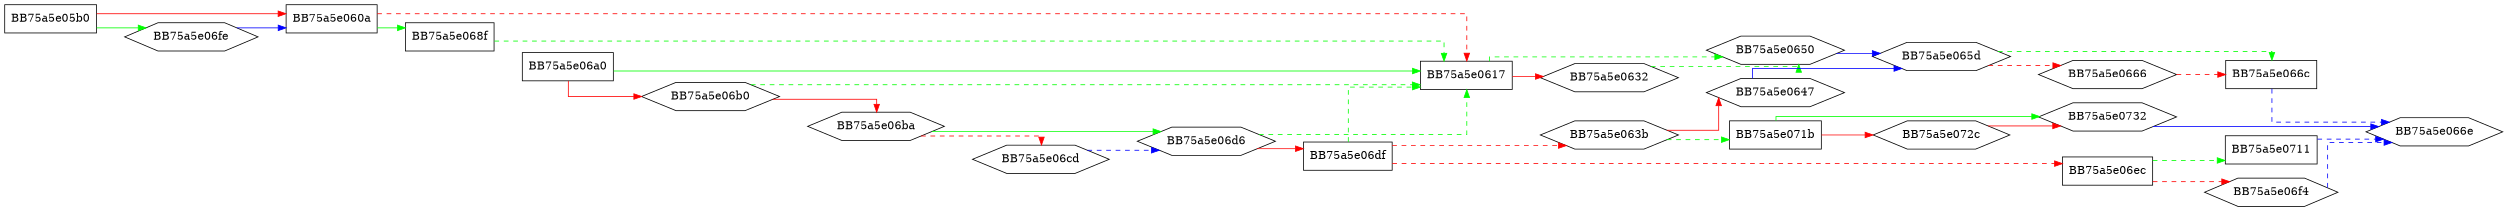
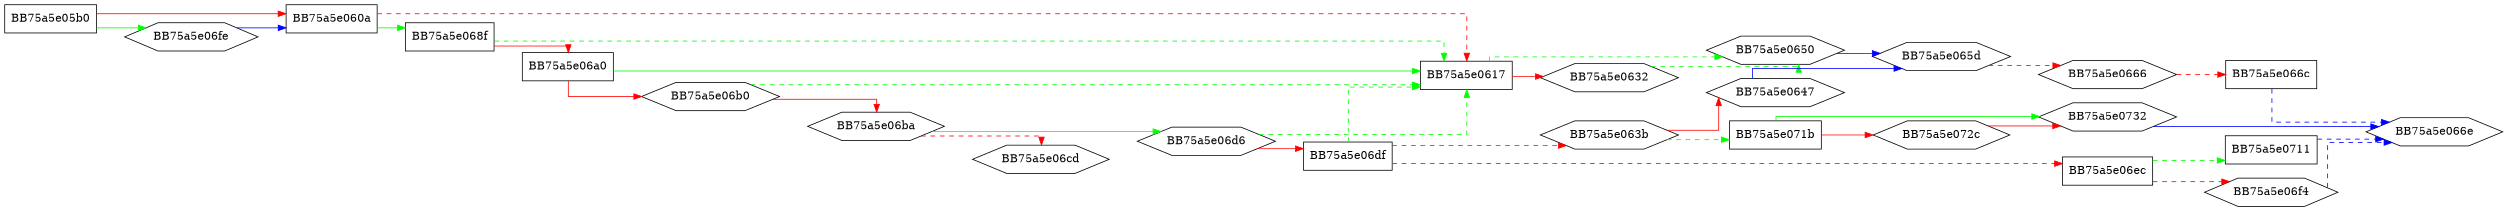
edge "BB75a5e068f" -> "BB75a5e06a0": added
edge "BB75a5e065d" -> "BB75a5e066c": removed
edge "BB75a5e06cd" -> "BB75a5e06d6": removed
